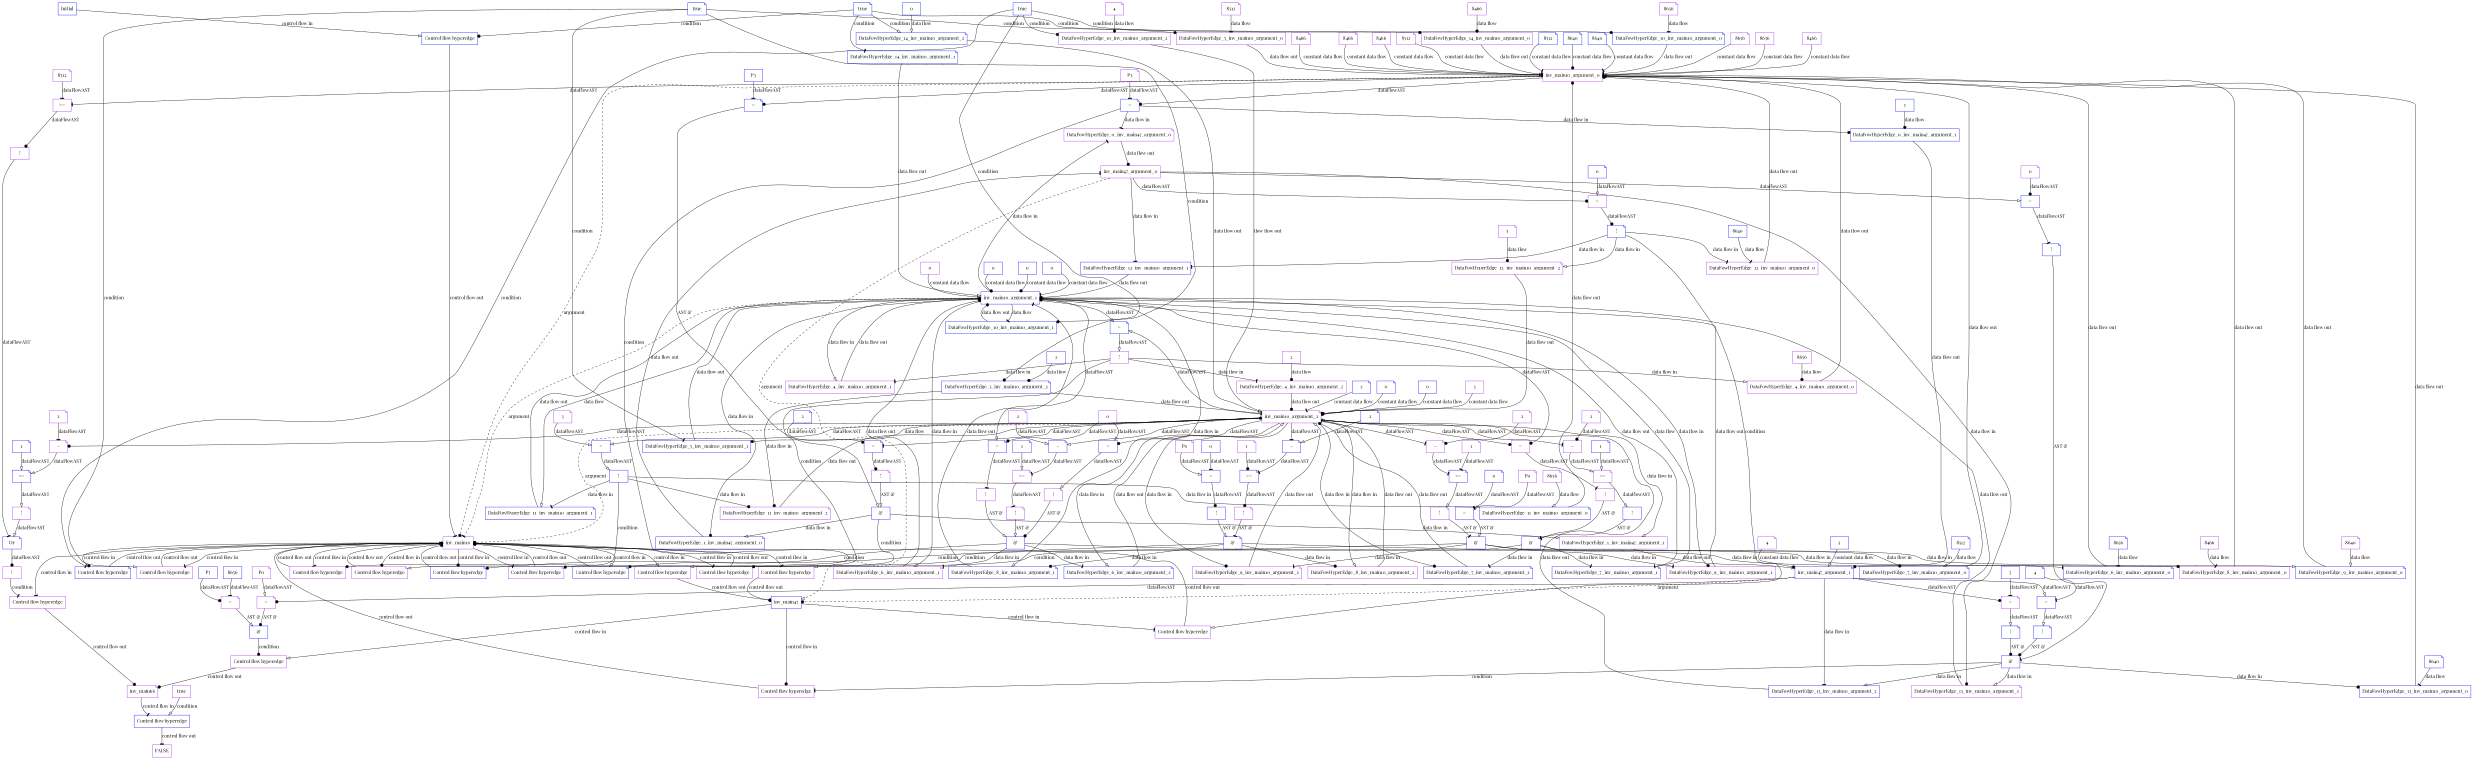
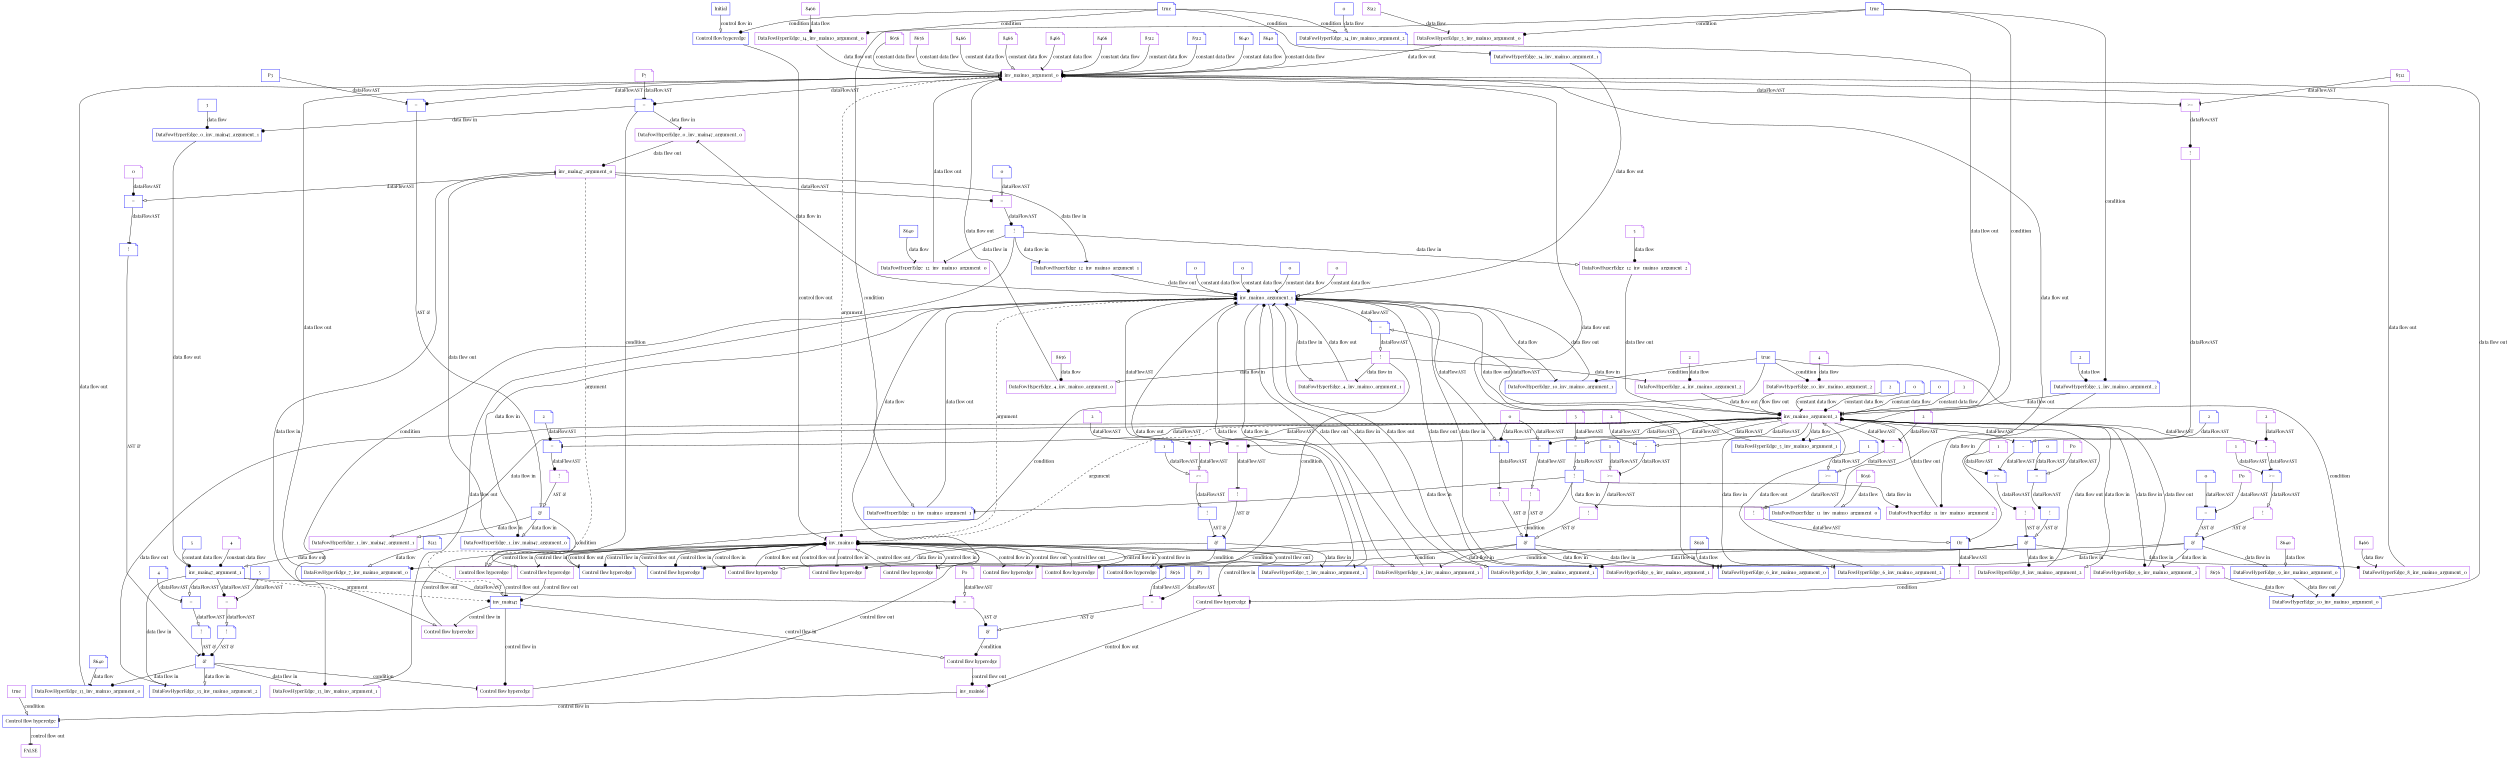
edge "DataFowHyperEdge_9_inv_main10_argument_0" -> "inv_main10_argument_0": now "DataFowHyperEdge_9_inv_main10_argument_0" -> "DataFowHyperEdge_10_inv_main10_argument_0"
node "DataFowHyperEdge_7_inv_main10_argument_2": removed
